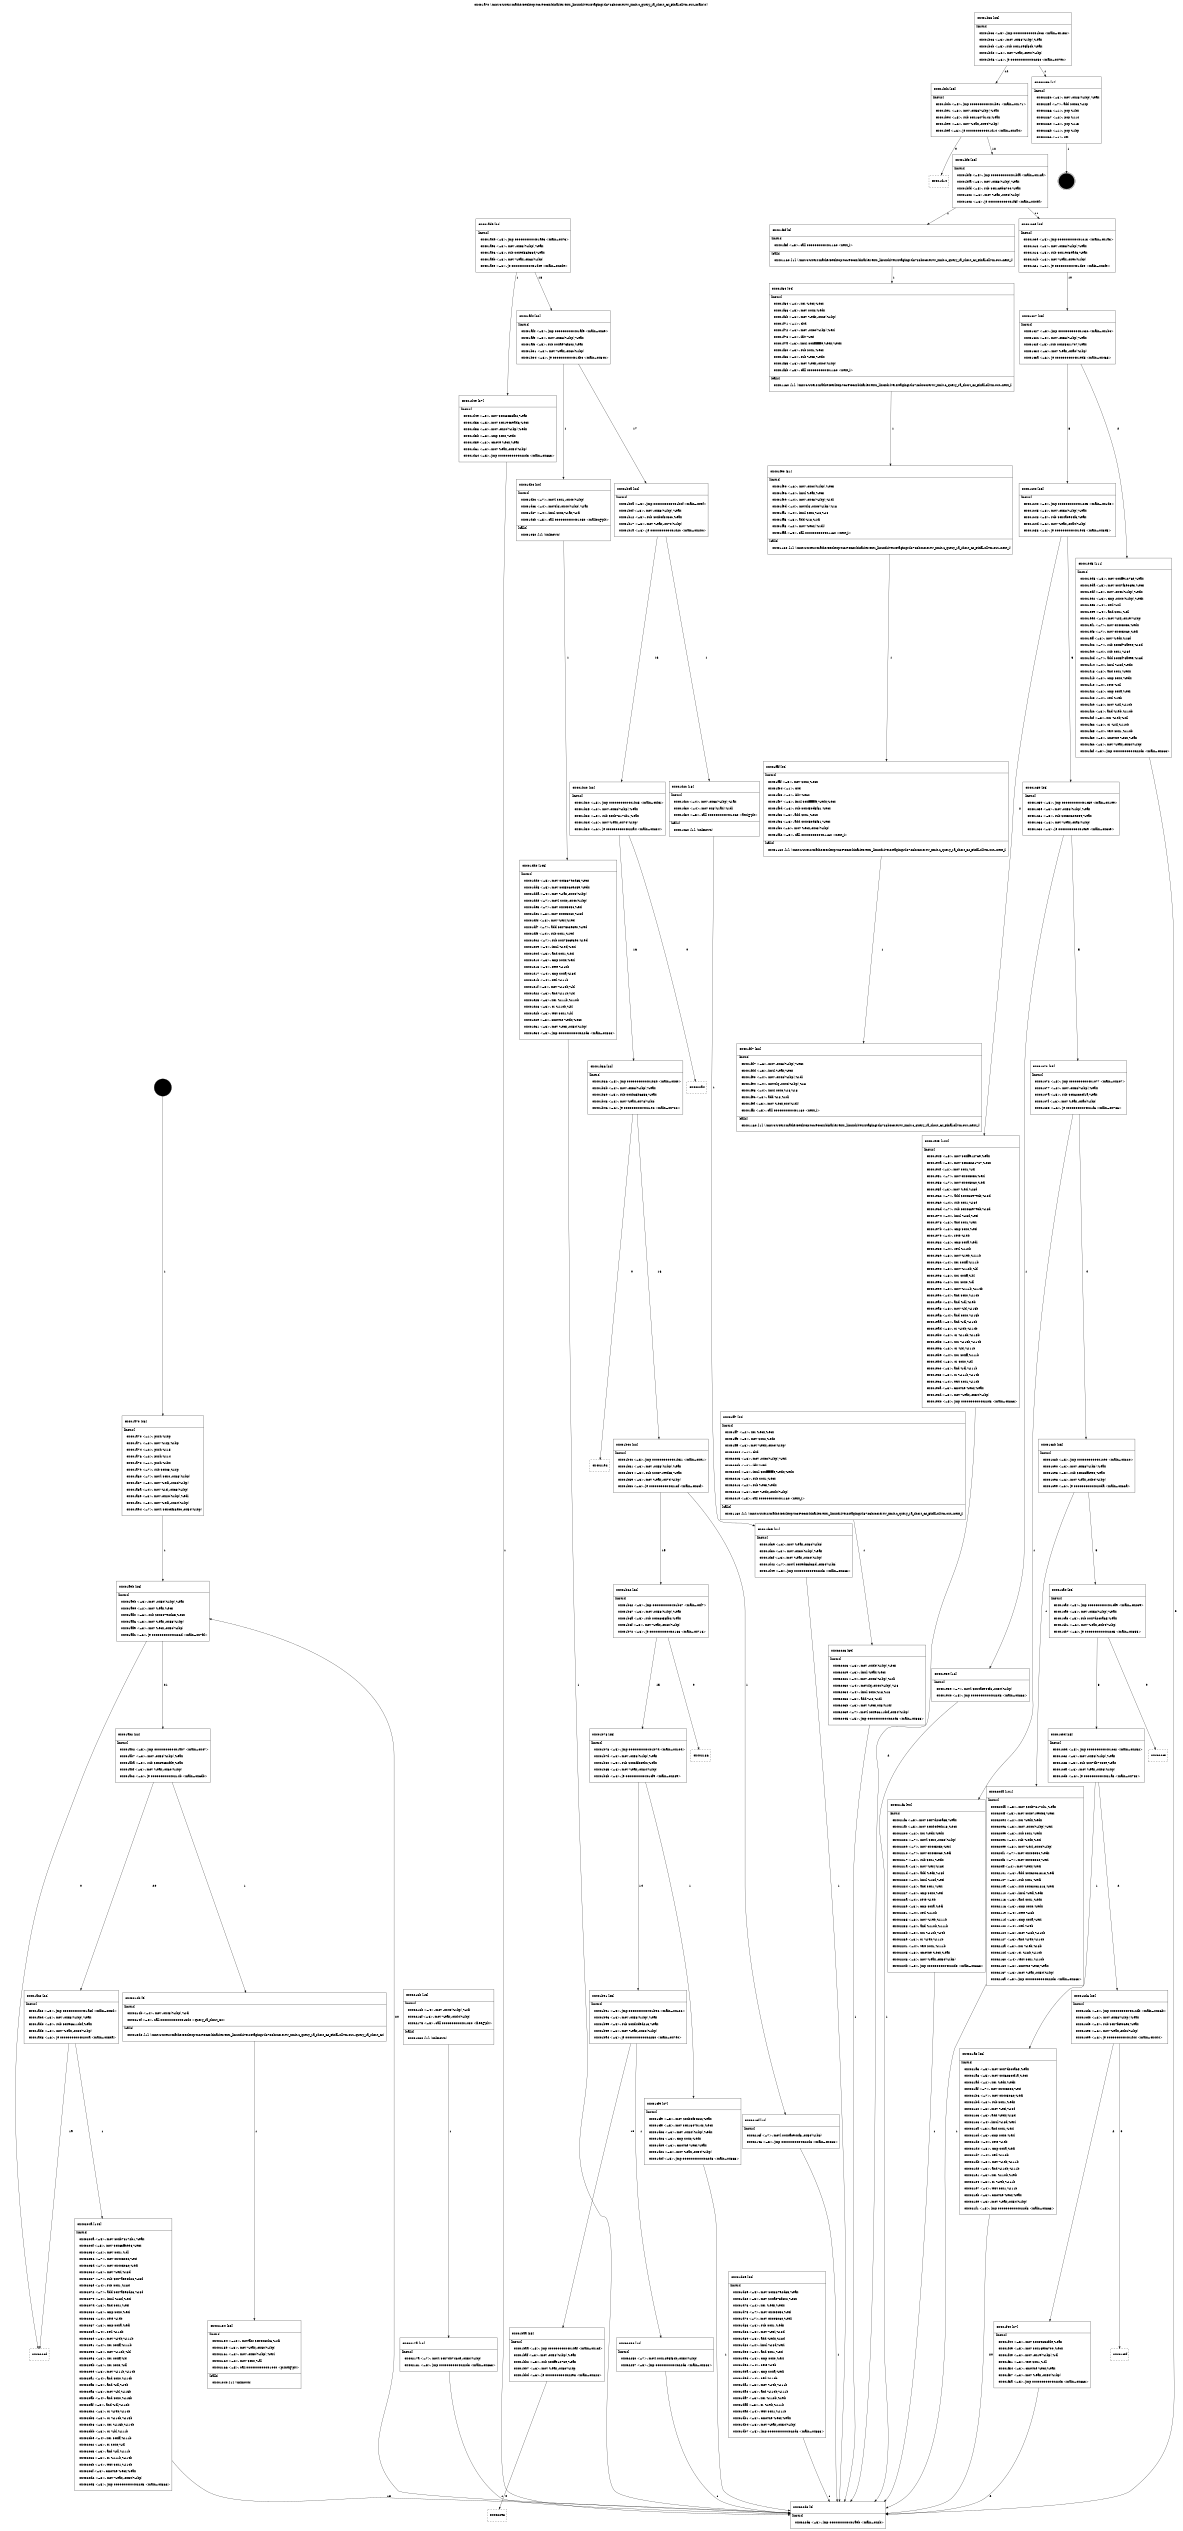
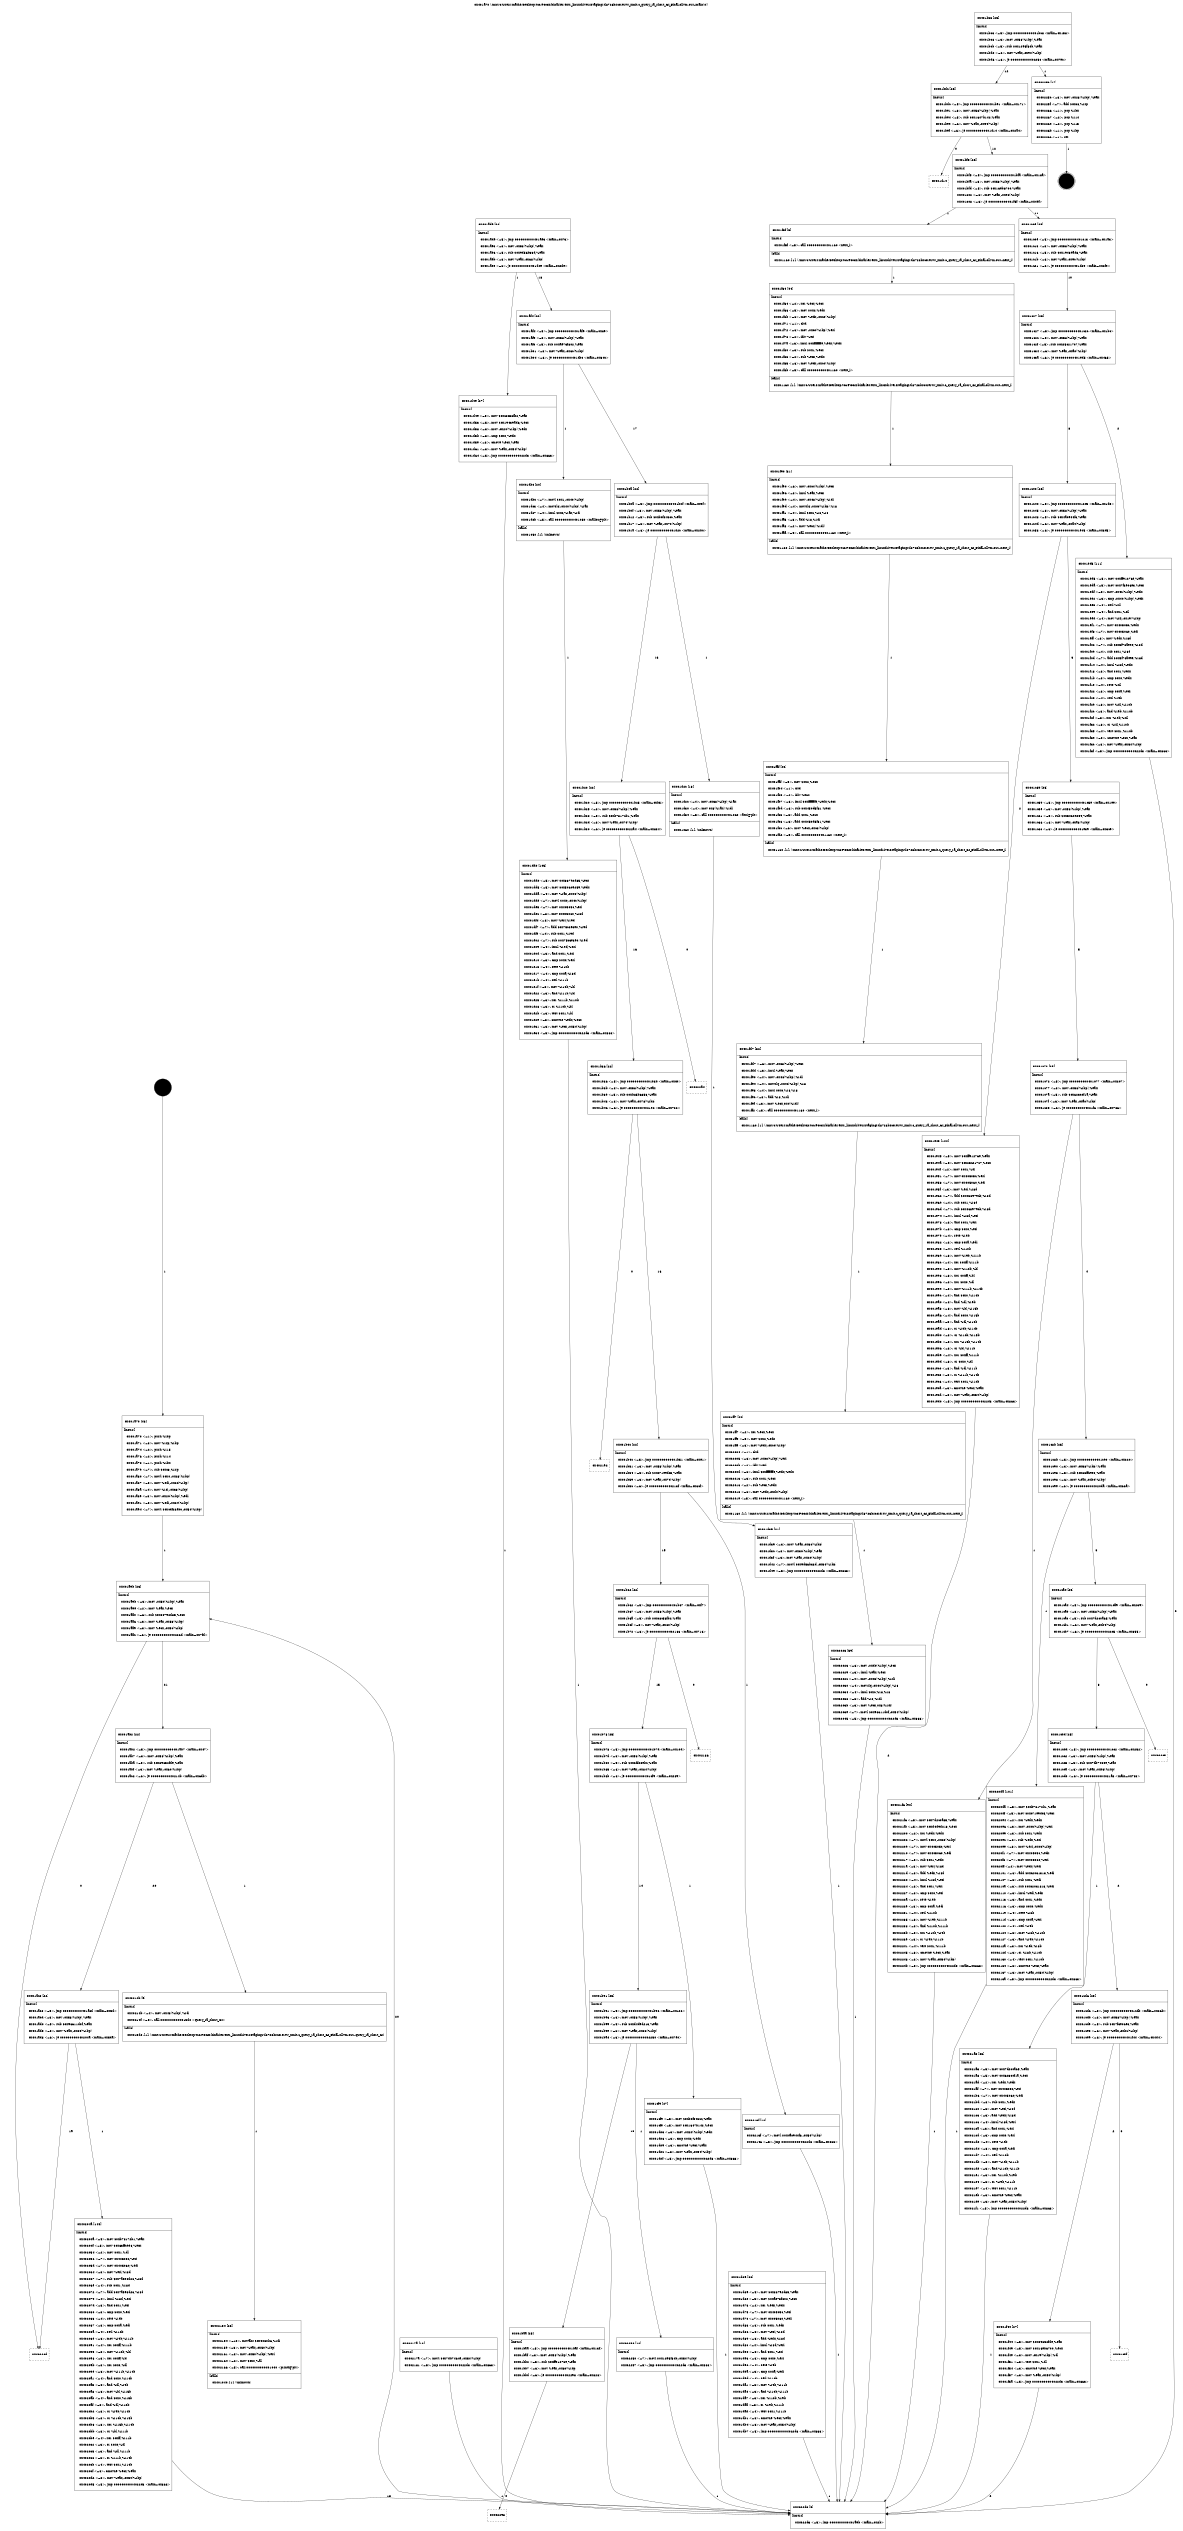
edge "0x401fd7 [32]" -> "0x401ff7 [44]": added, label "1"
node "0x401e39 [12]": removed
node "0x40216b [15]": removed
edge "0x4021a3 [83]" -> "0x4022d3 [5]": label " 20" -> " 1"
